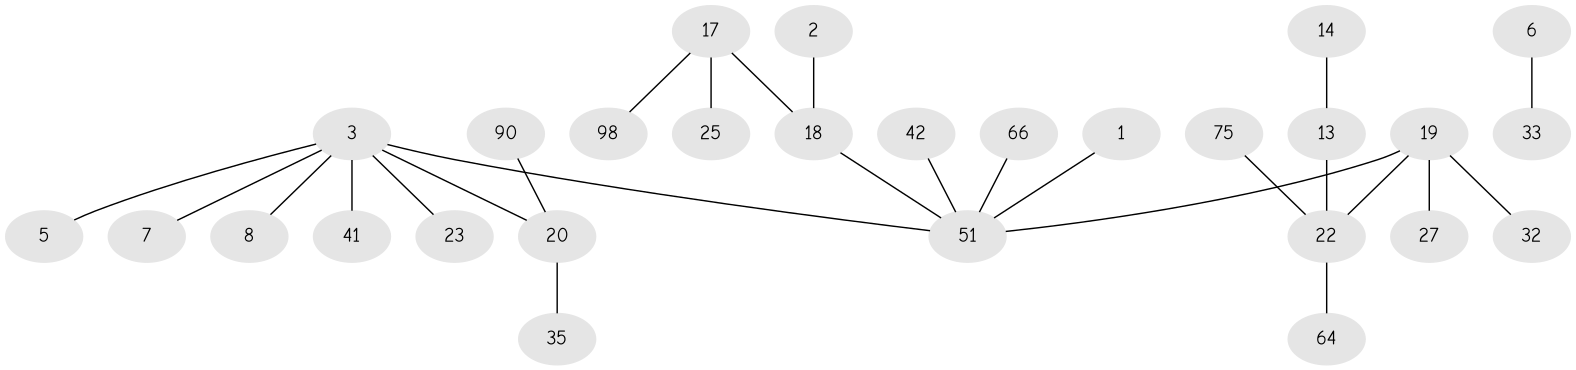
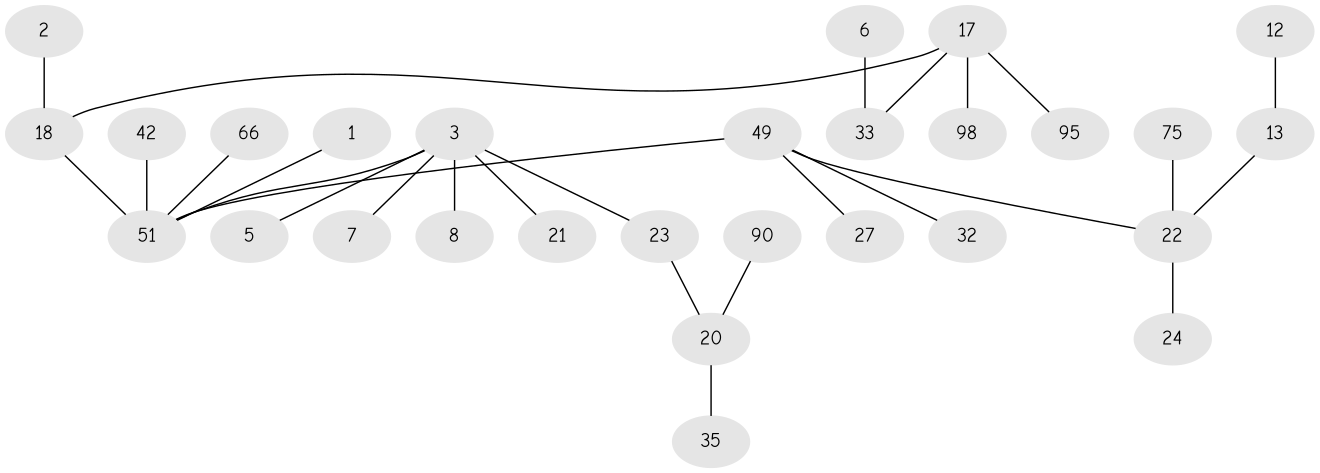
node "14": label "14" -> "12"
edge "17" -- "33": added
node "25": label "25" -> "95"
node "19": label "19" -> "49"
edge "3" -- "20": now "23" -- "20"
node "41": label "41" -> "21"
node "64": label "64" -> "24"
